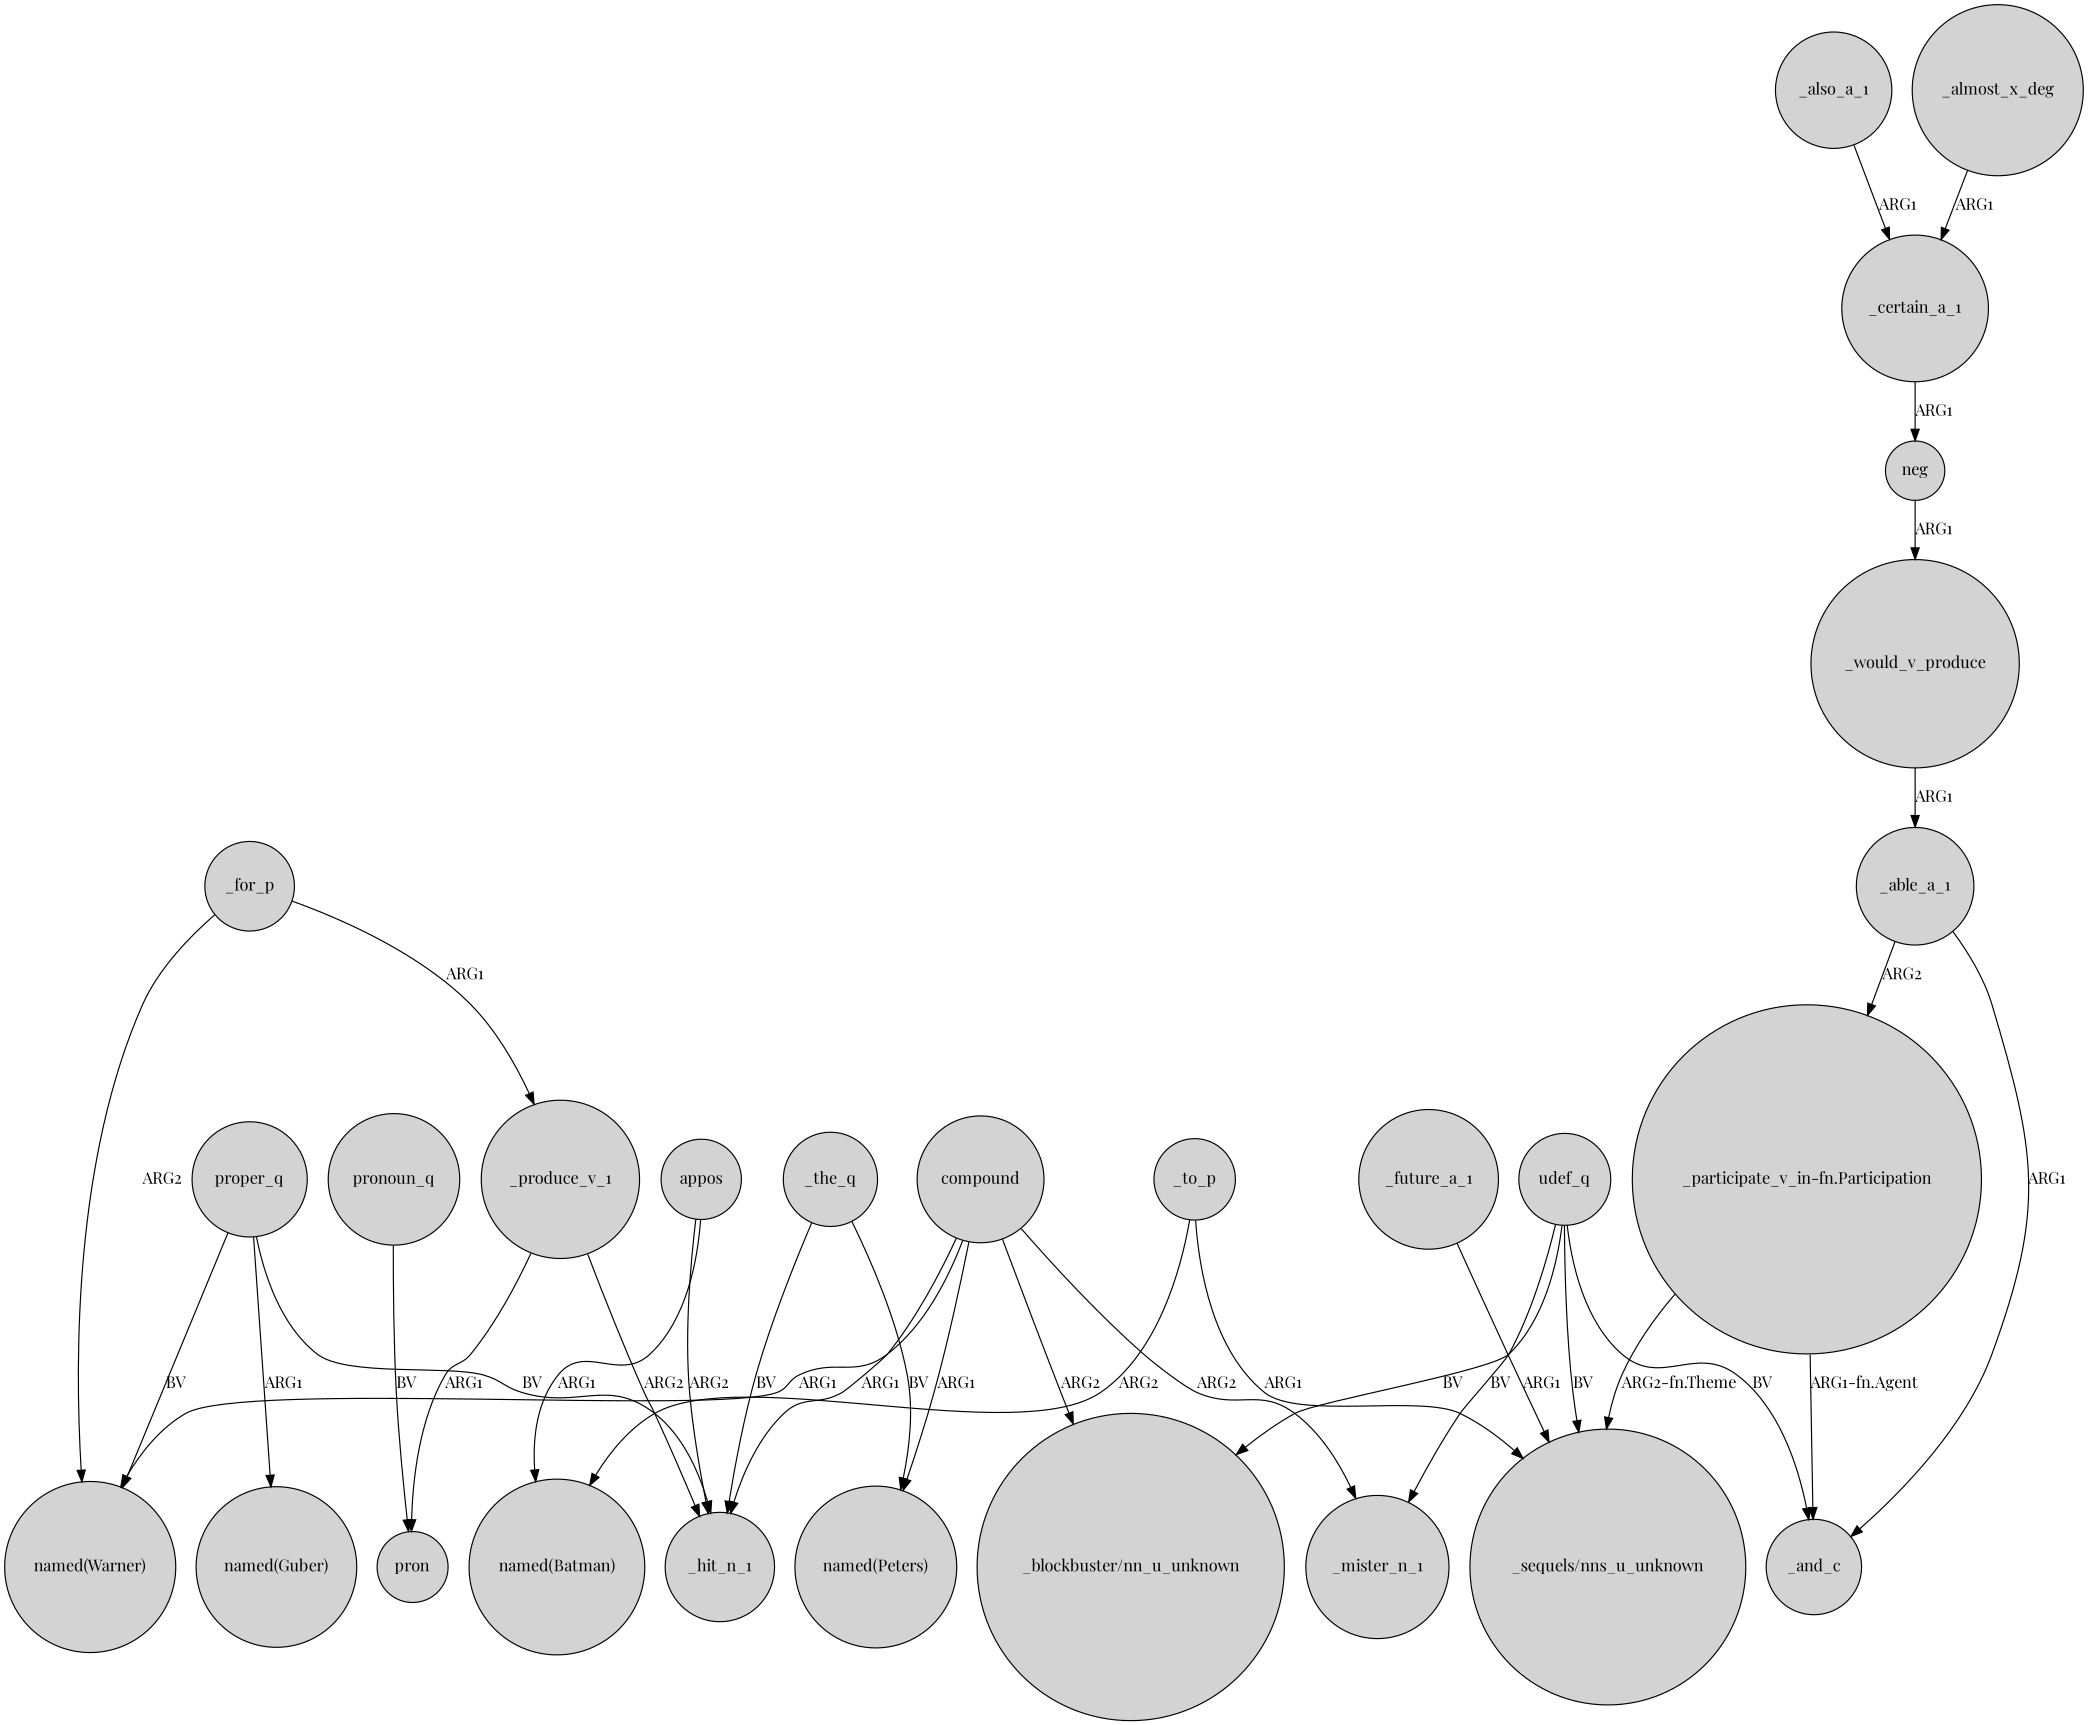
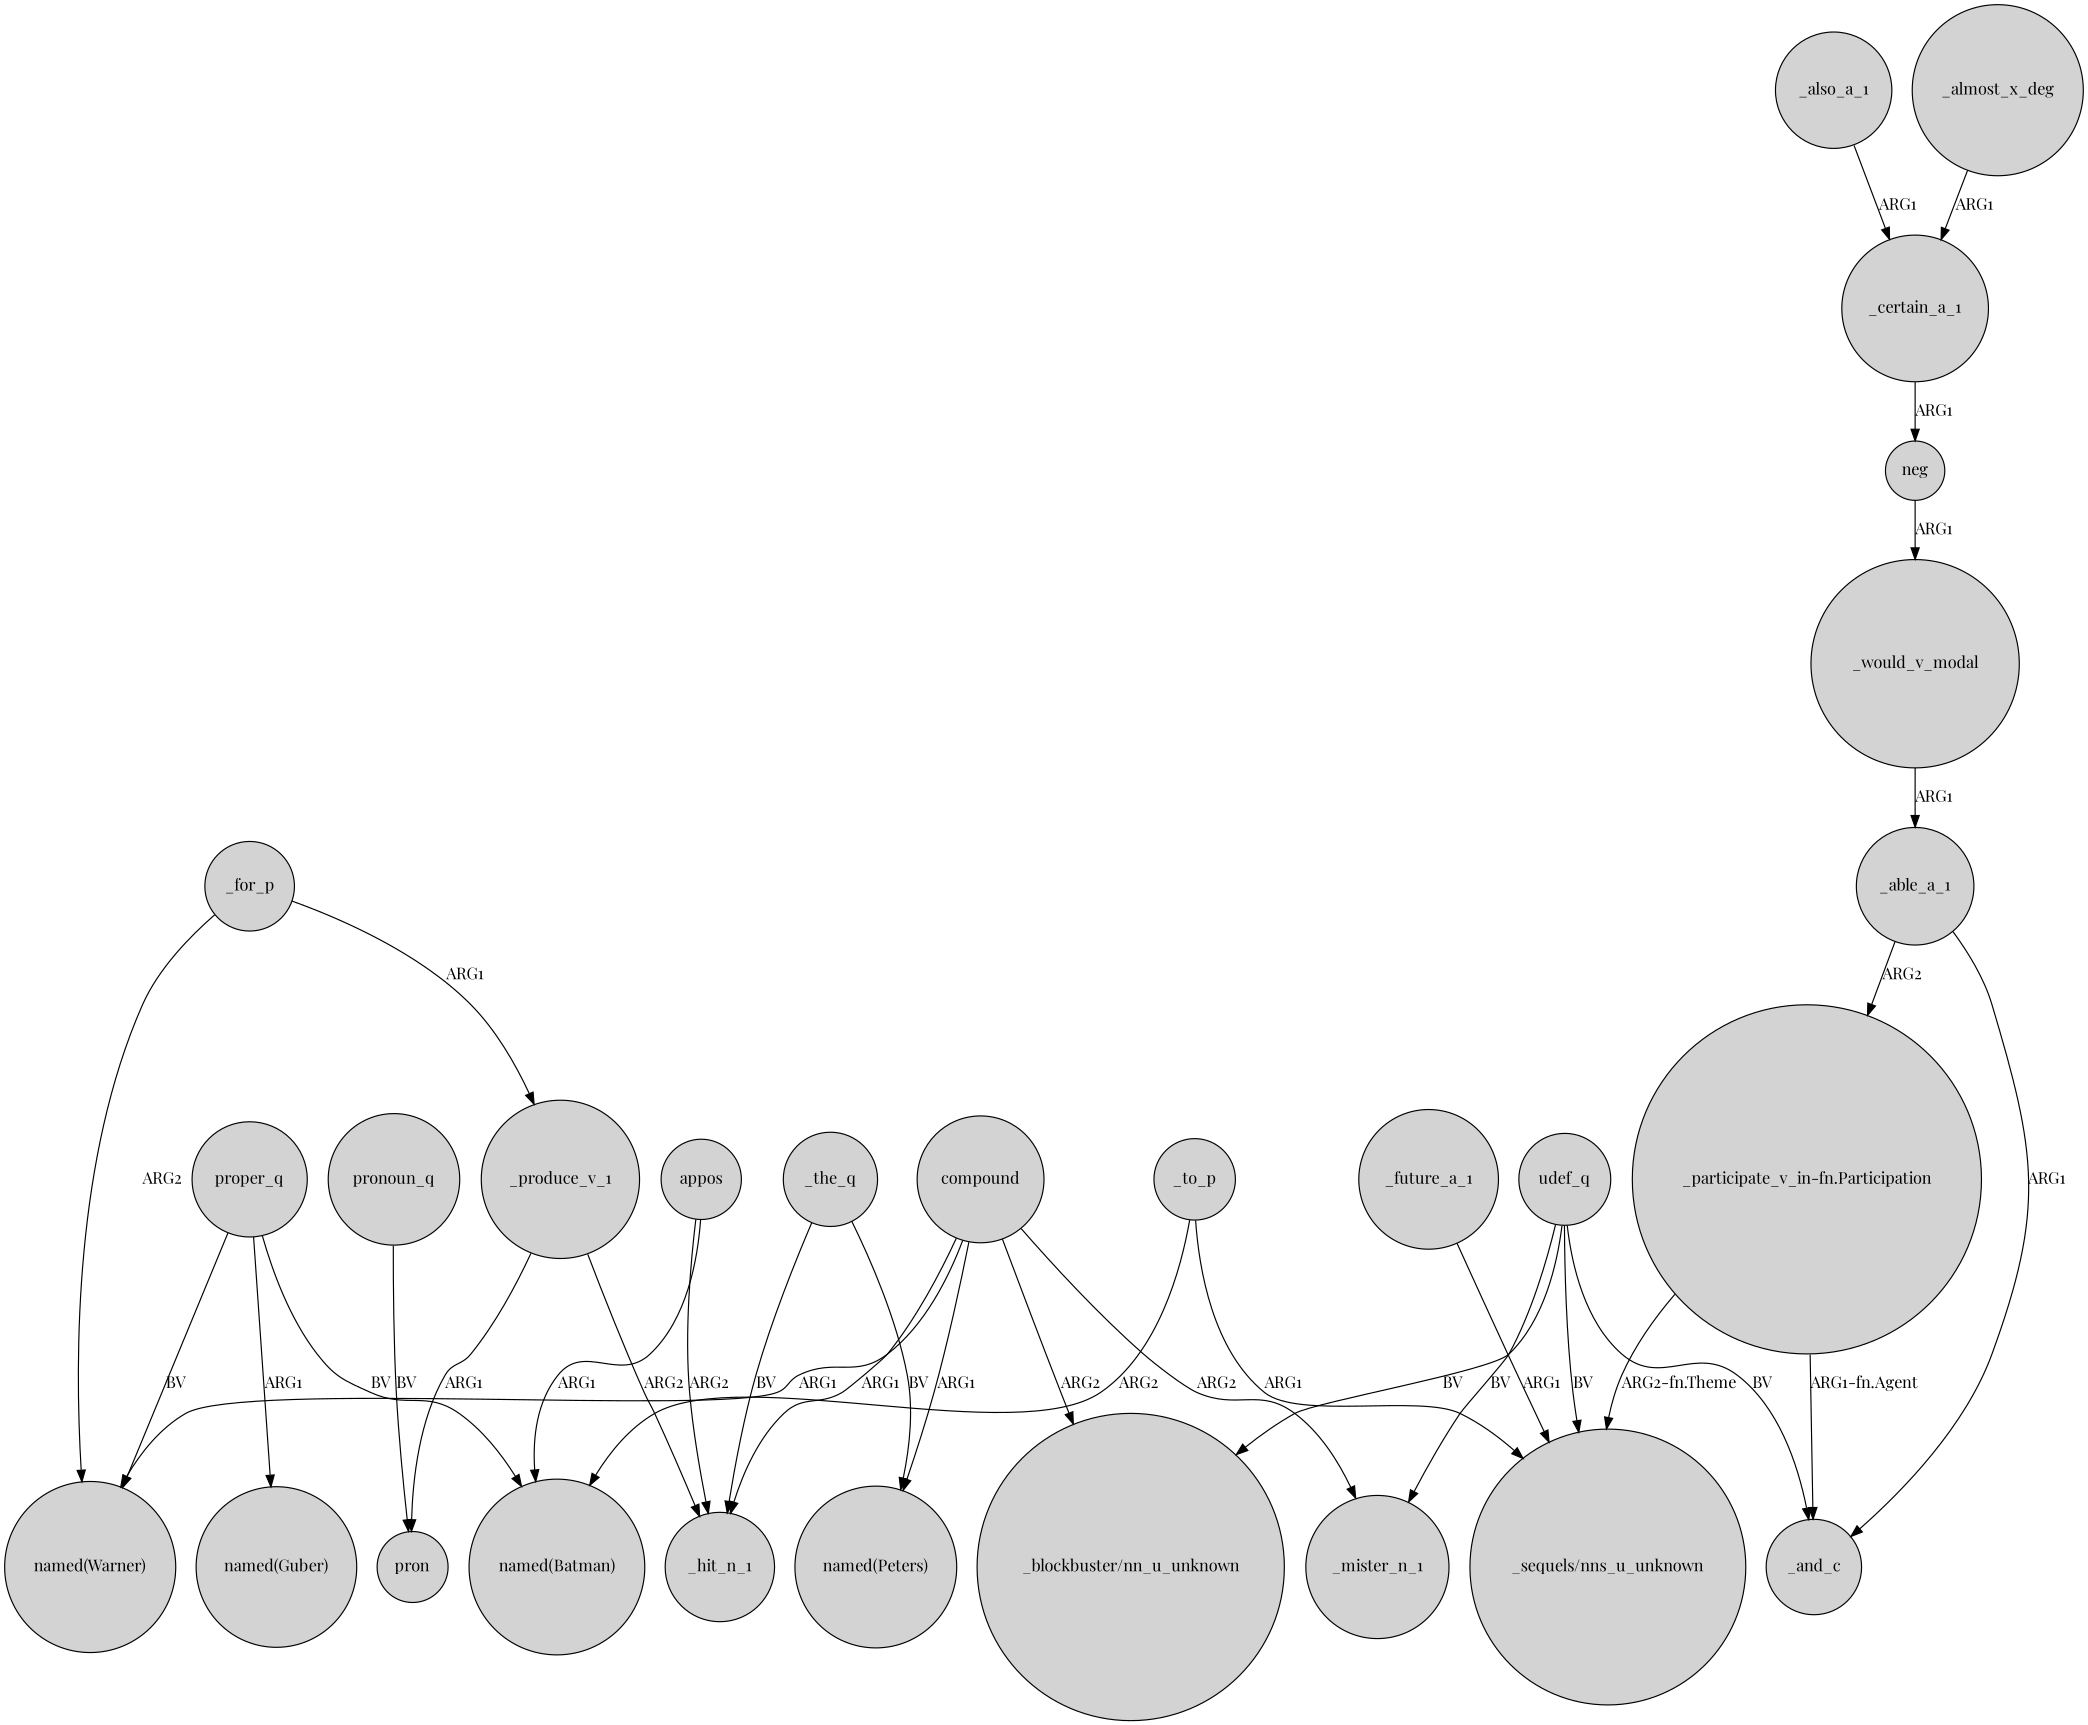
node "_would_v_produce": label "_would_v_produce" -> "_would_v_modal"
edge "proper_q" -> "_hit_n_1": now "proper_q" -> "named(Batman)"
